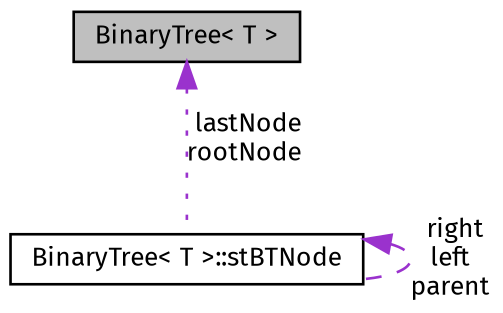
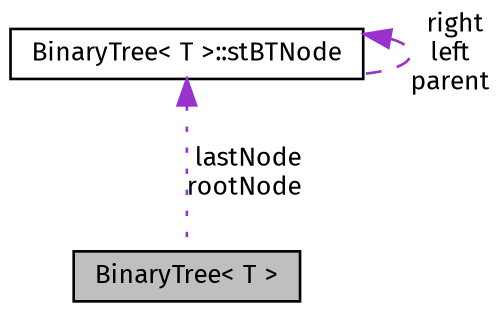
edge "BinaryTree< T >::stBTNode" -> "BinaryTree< T >": reversed
